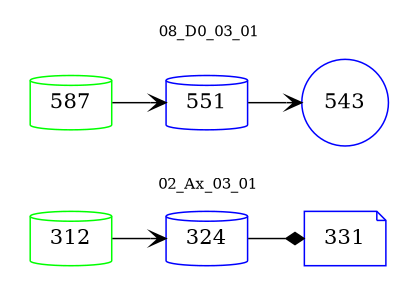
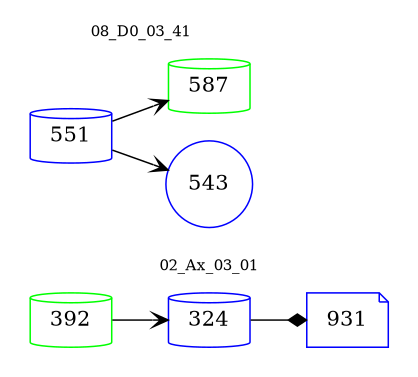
cluster "08_D0_03_01": label "08_D0_03_01" -> "08_D0_03_41"
edge "587" -> "551": reversed
node "312": label "312" -> "392"
node "331": label "331" -> "931"
